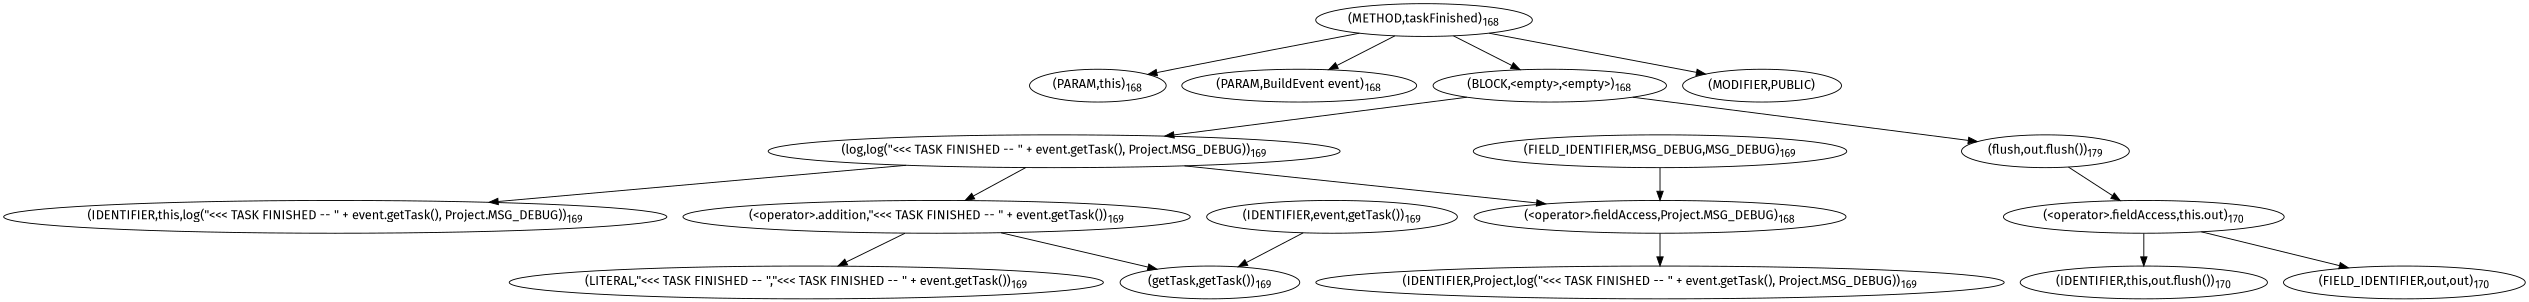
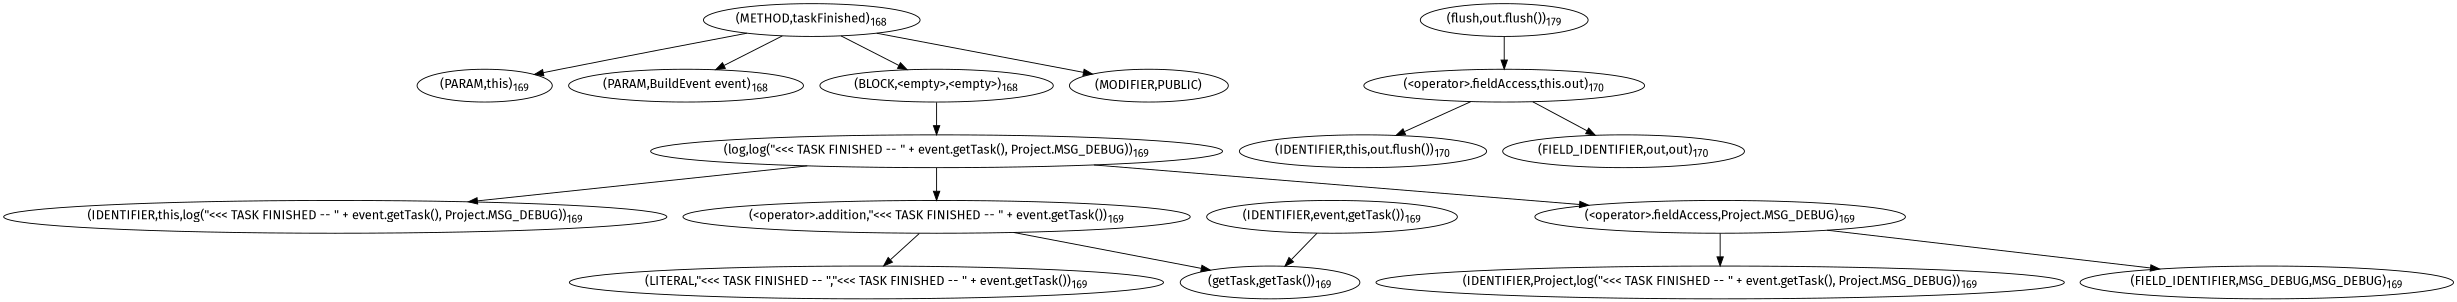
node "(PARAM,this)": text "168" -> "169"
edge "(BLOCK,<empty>,<empty>)" -> "(flush,out.flush())": removed
edge "(FIELD_IDENTIFIER,MSG_DEBUG,MSG_DEBUG)" -> "(<operator>.fieldAccess,Project.MSG_DEBUG)": reversed
node "(<operator>.fieldAccess,Project.MSG_DEBUG)": text "168" -> "169"
